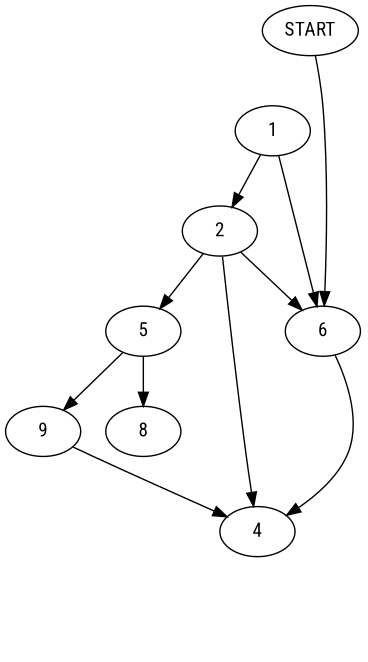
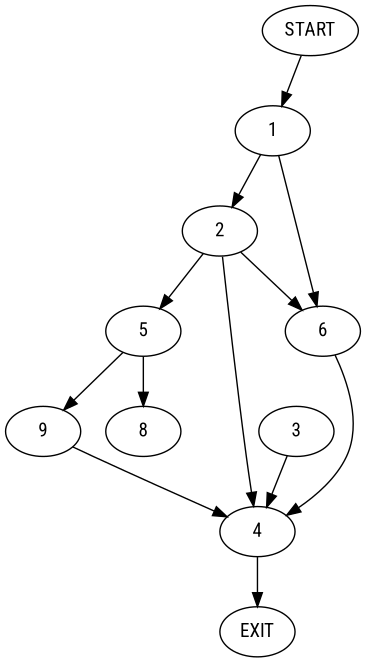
edge "START" -> "6": now "START" -> "1"
node "3": added
node "EXIT": added
